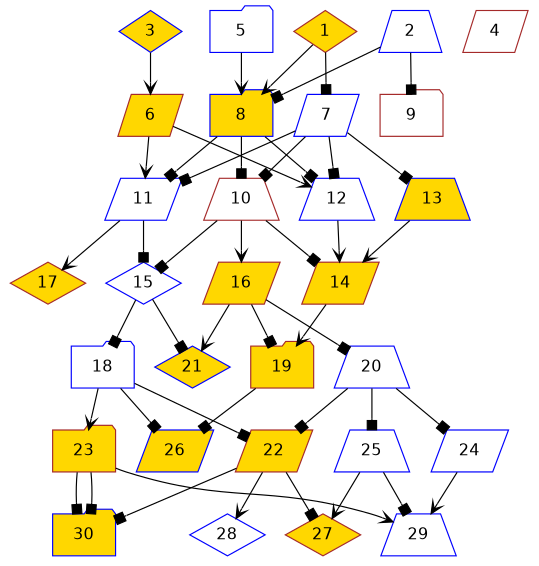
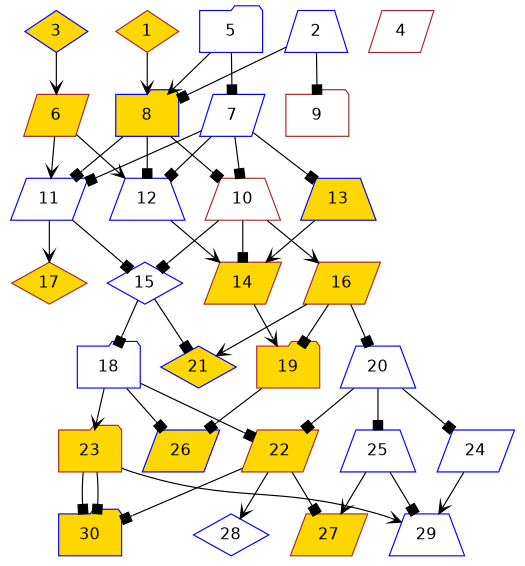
edge "1" -> "7": now "5" -> "7"
node "27": shape diamond -> parallelogram
